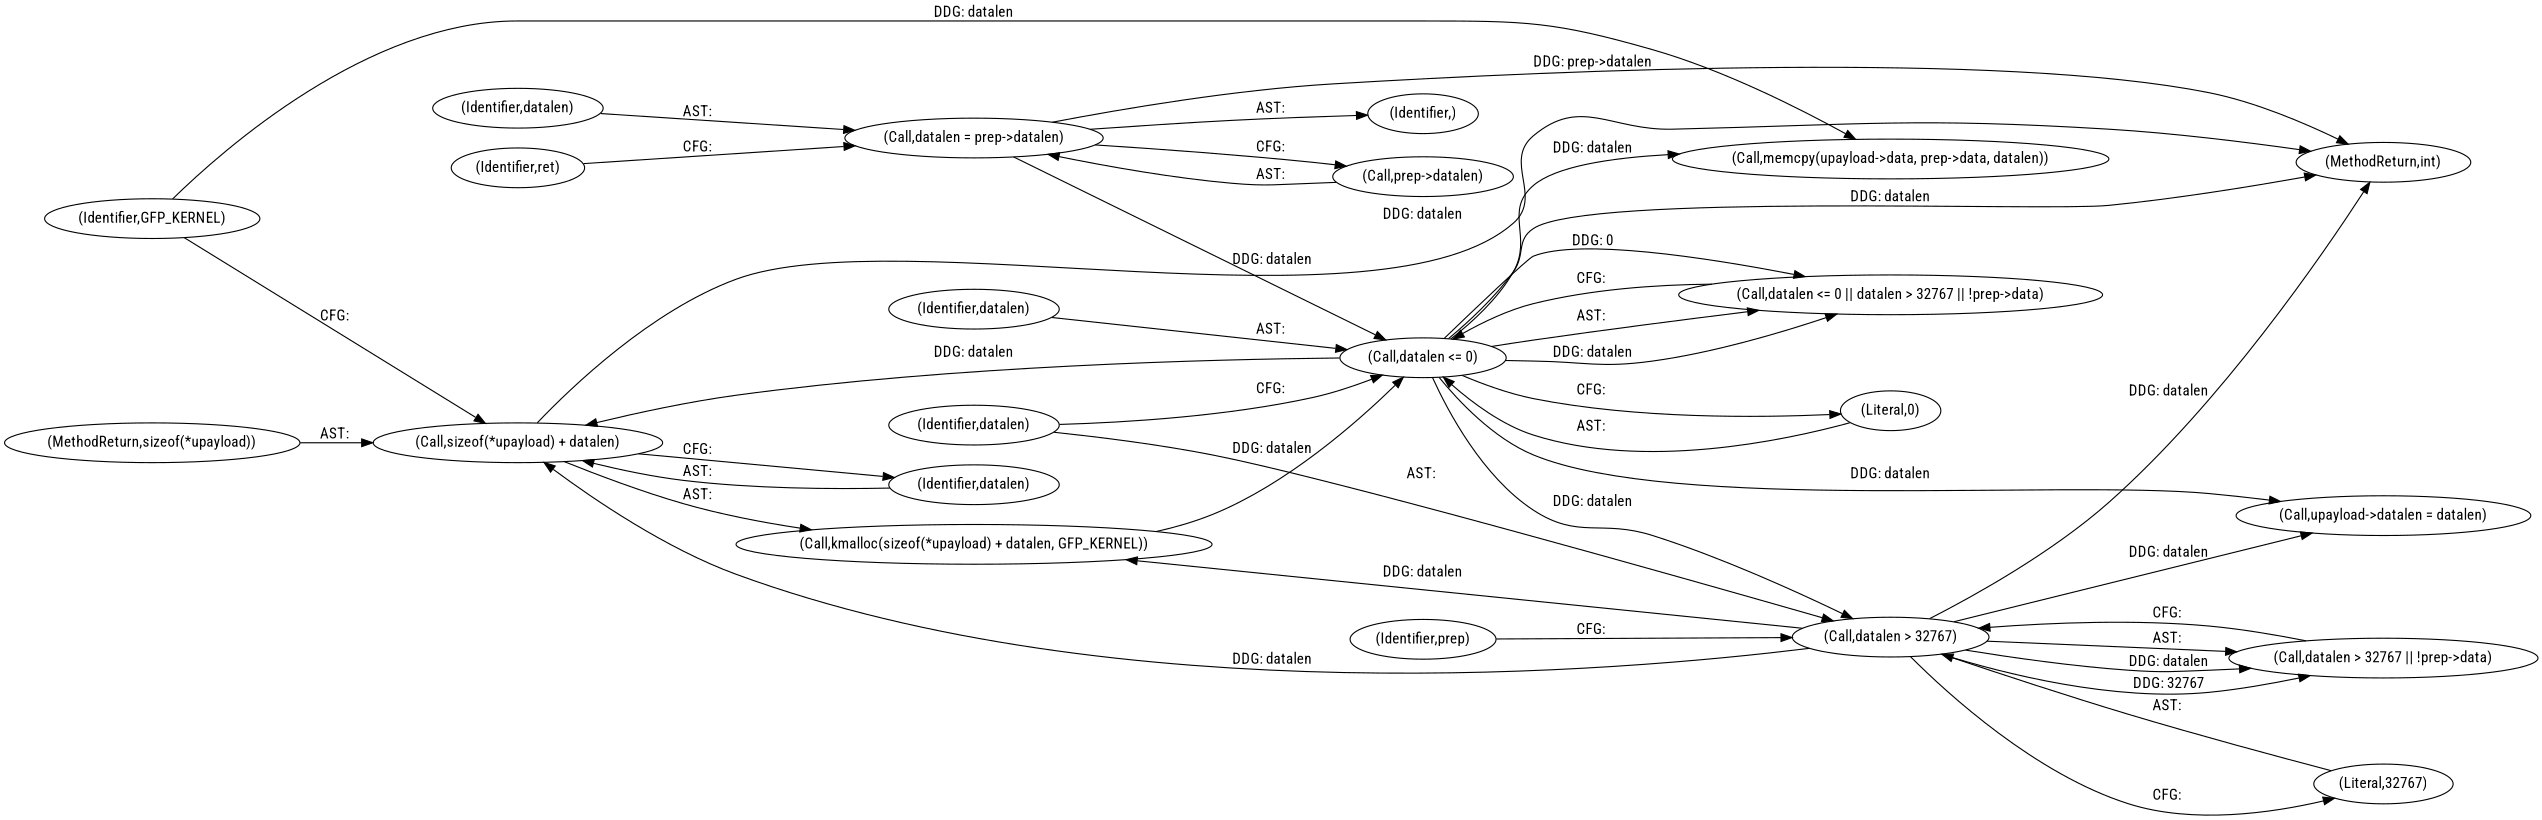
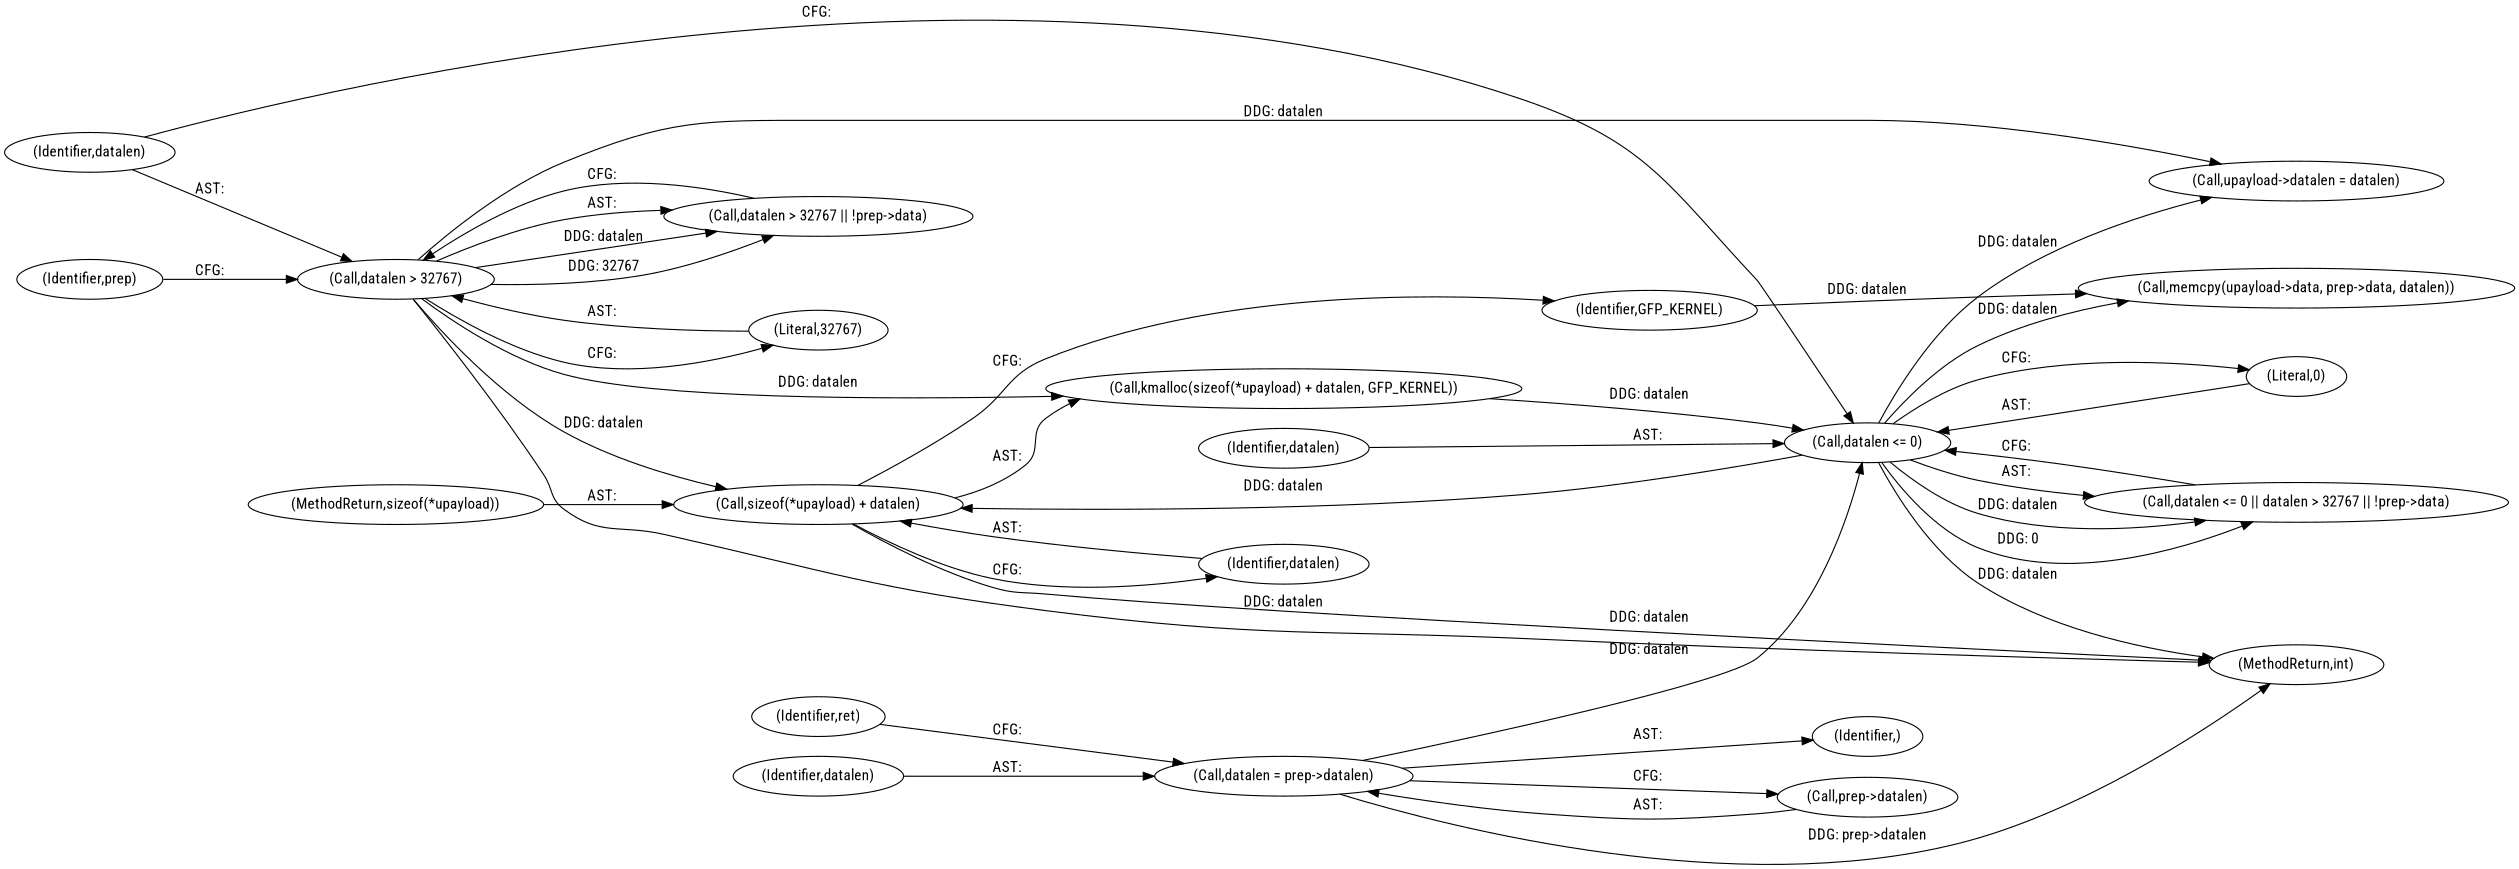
edge "(Identifier,GFP_KERNEL)" -> "(Call,sizeof(*upayload) + datalen)": reversed
edge "(Call,datalen <= 0)" -> "(Call,datalen > 32767)": removed, label "DDG: datalen"
